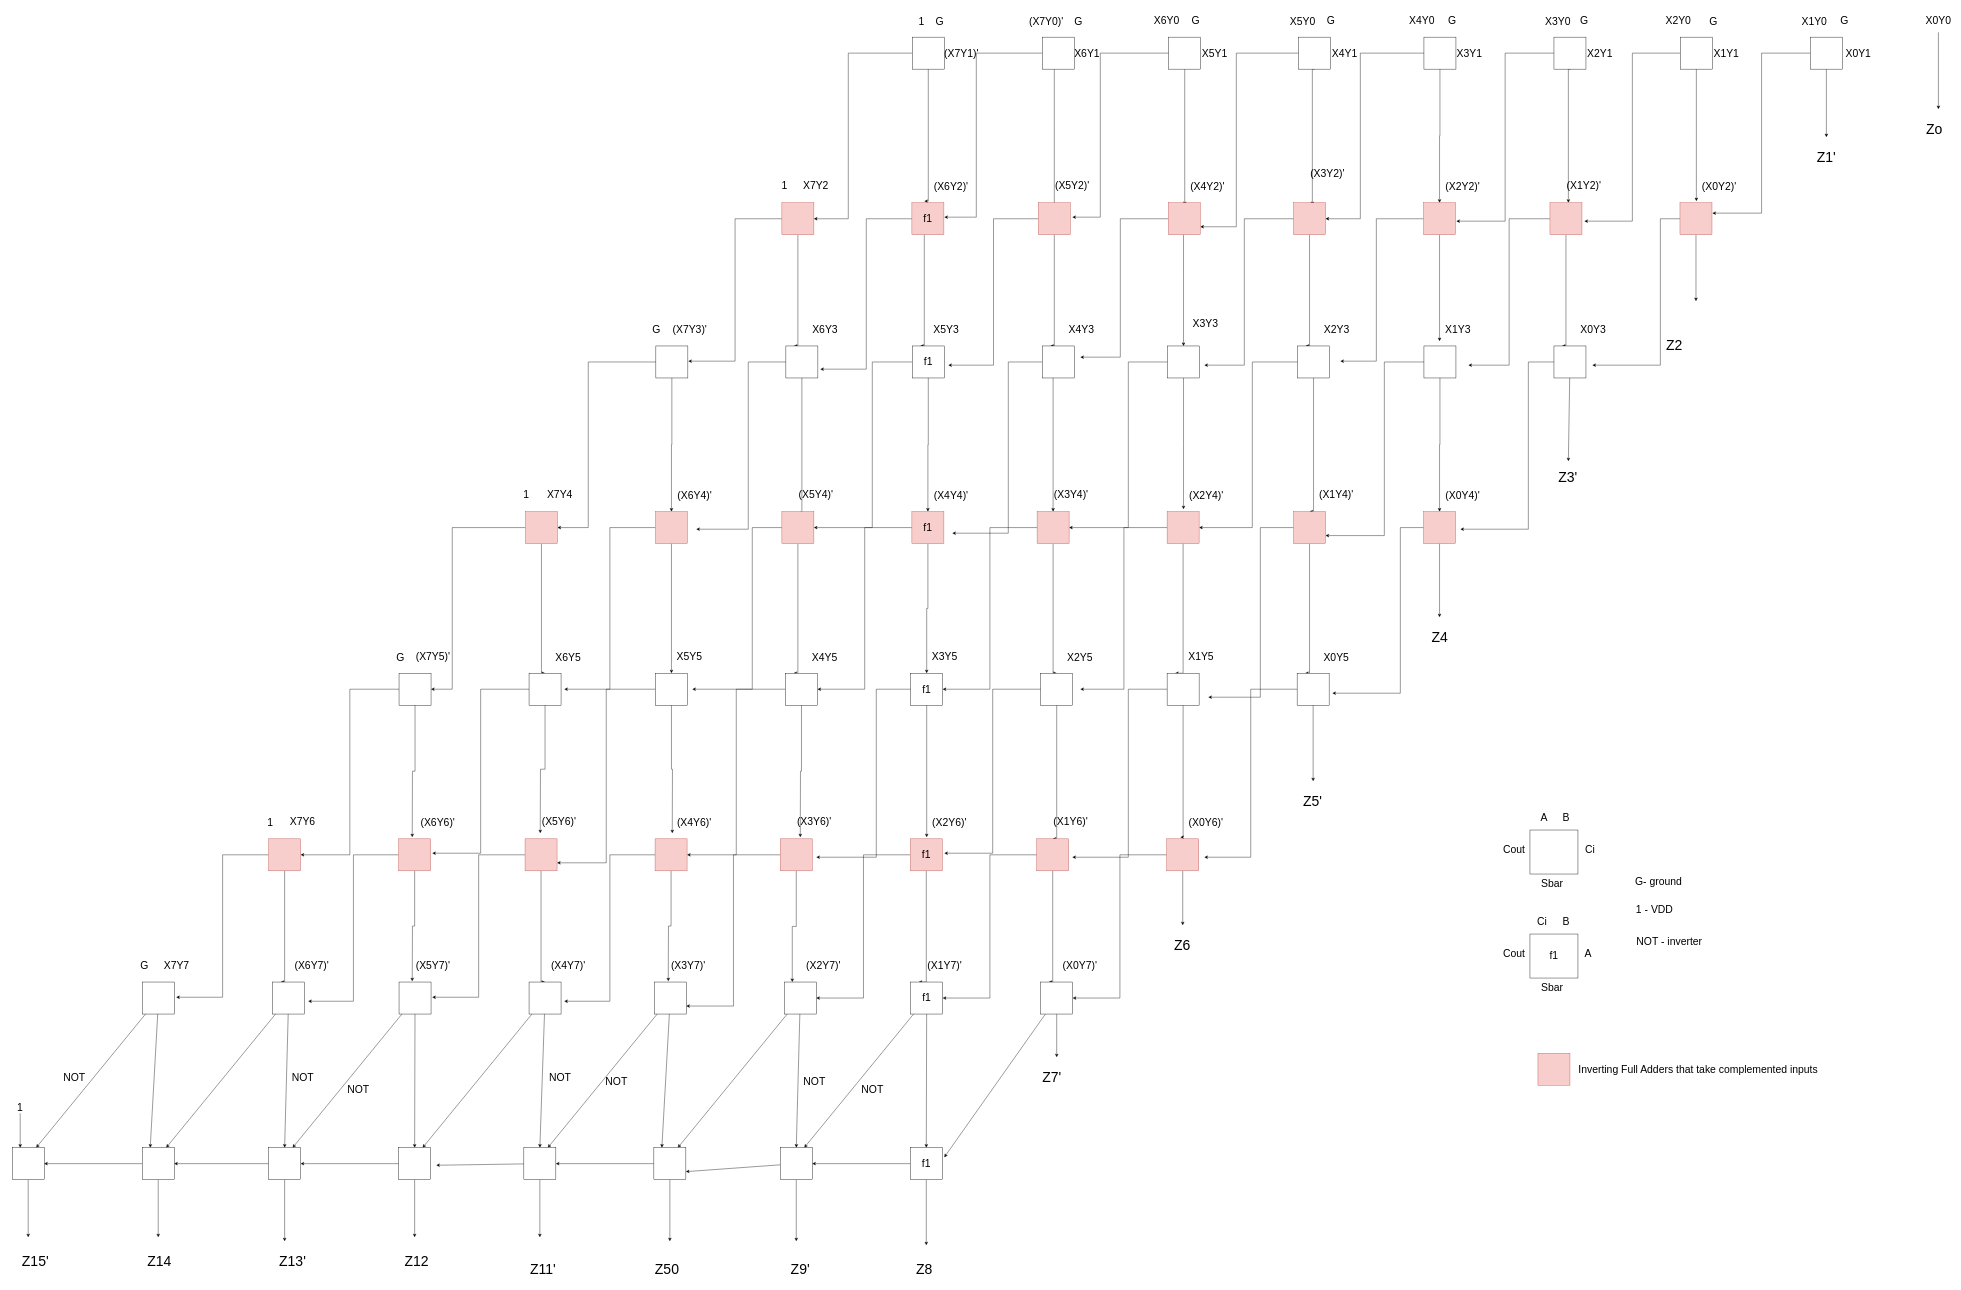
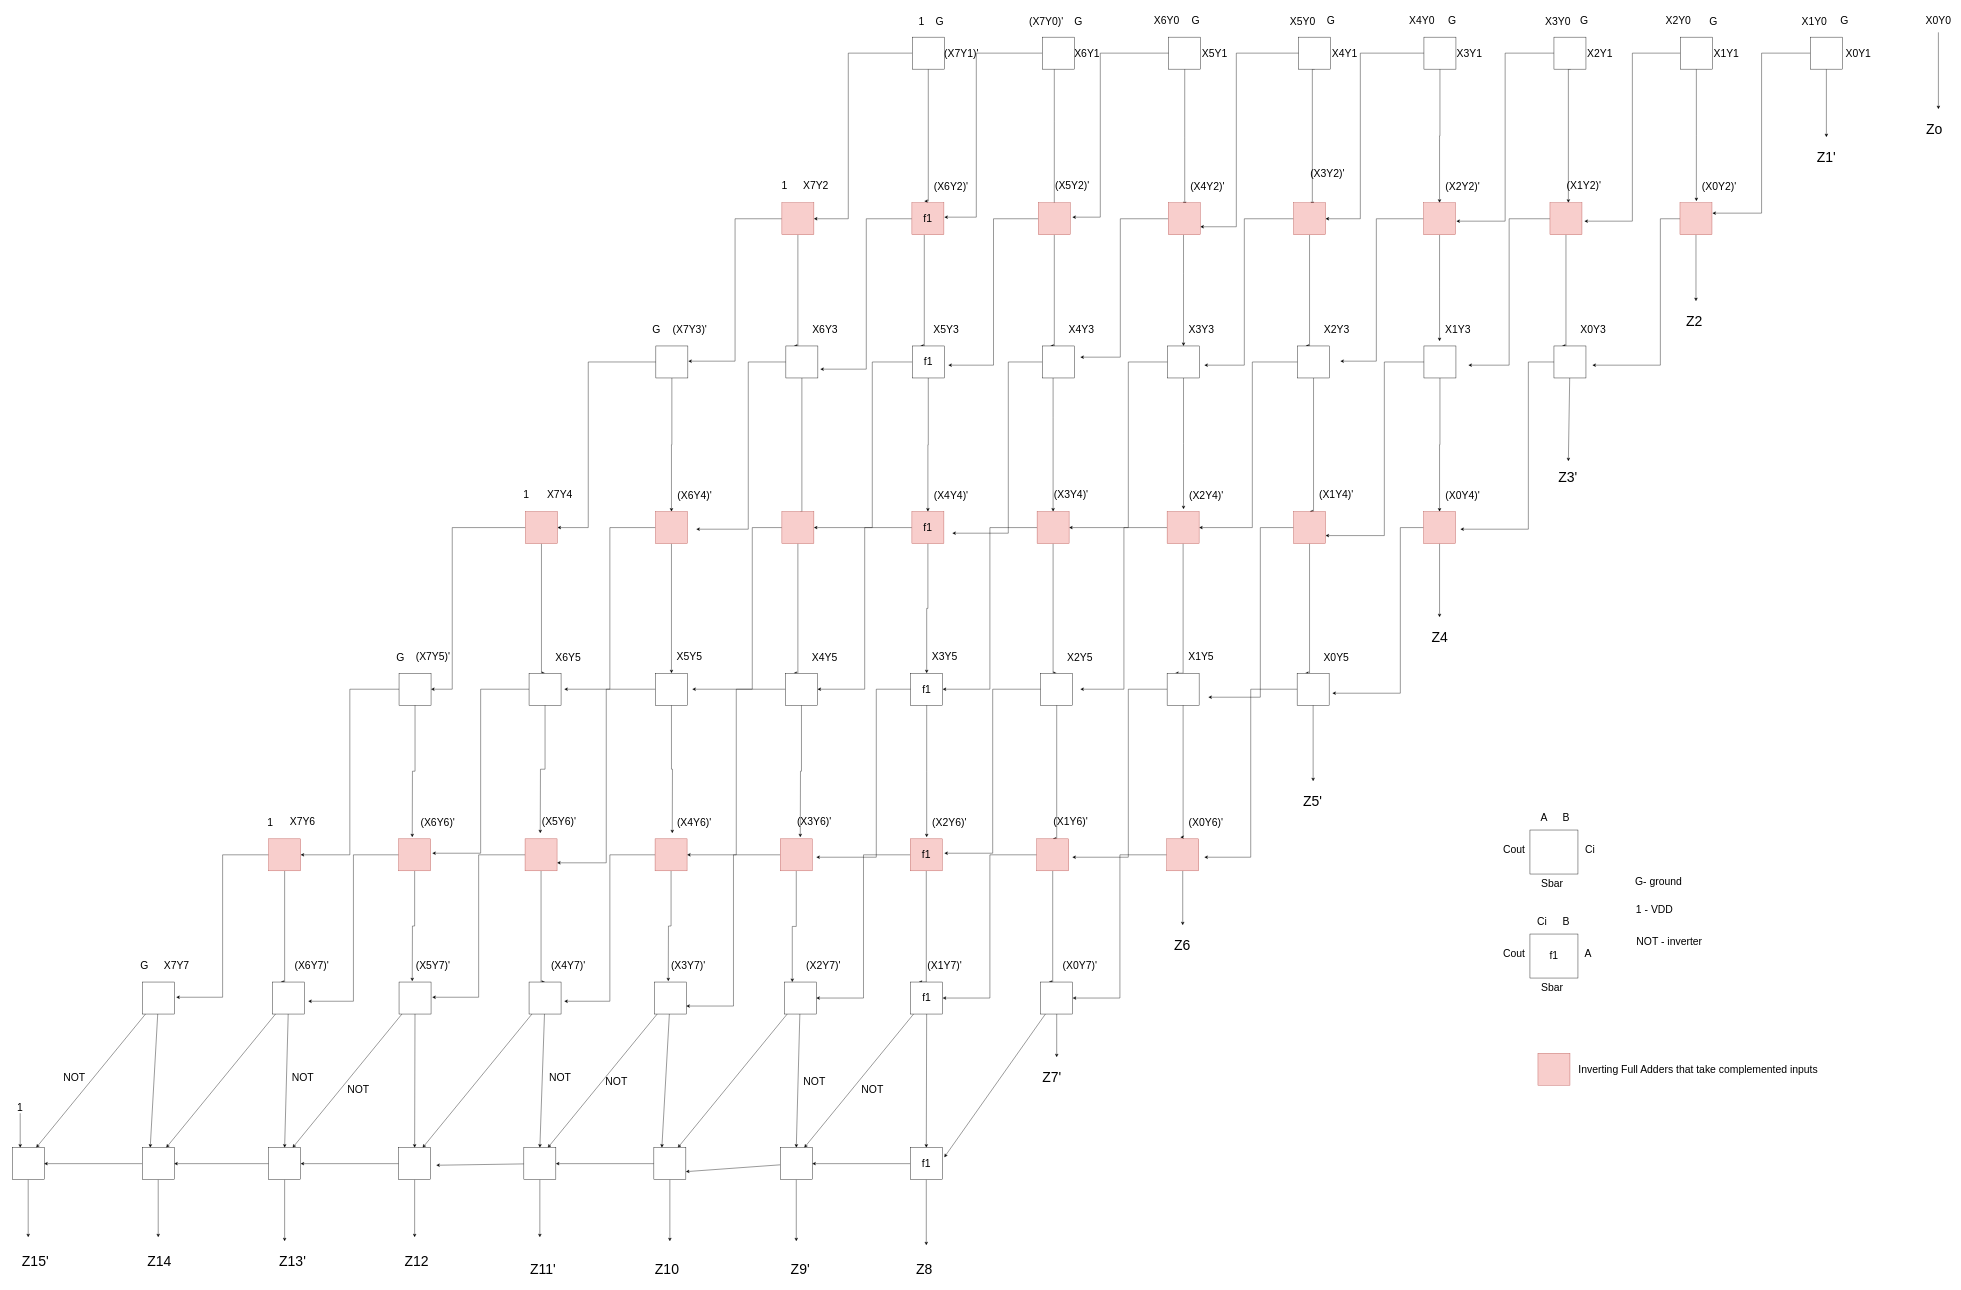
node "X3Y3": moved (1205, 323) -> (1201, 329)
node "Z2": moved (1674, 345) -> (1694, 321)
node "(X5Y4)'": removed
node "Z50": label "Z50" -> "Z10"
